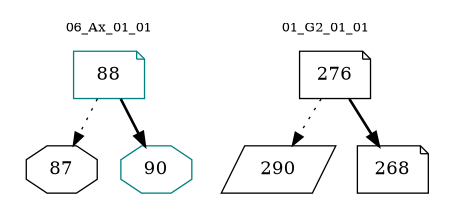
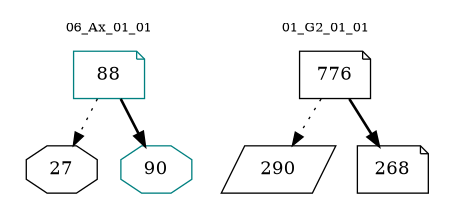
node "276": label "276" -> "776"
node "87": label "87" -> "27"
